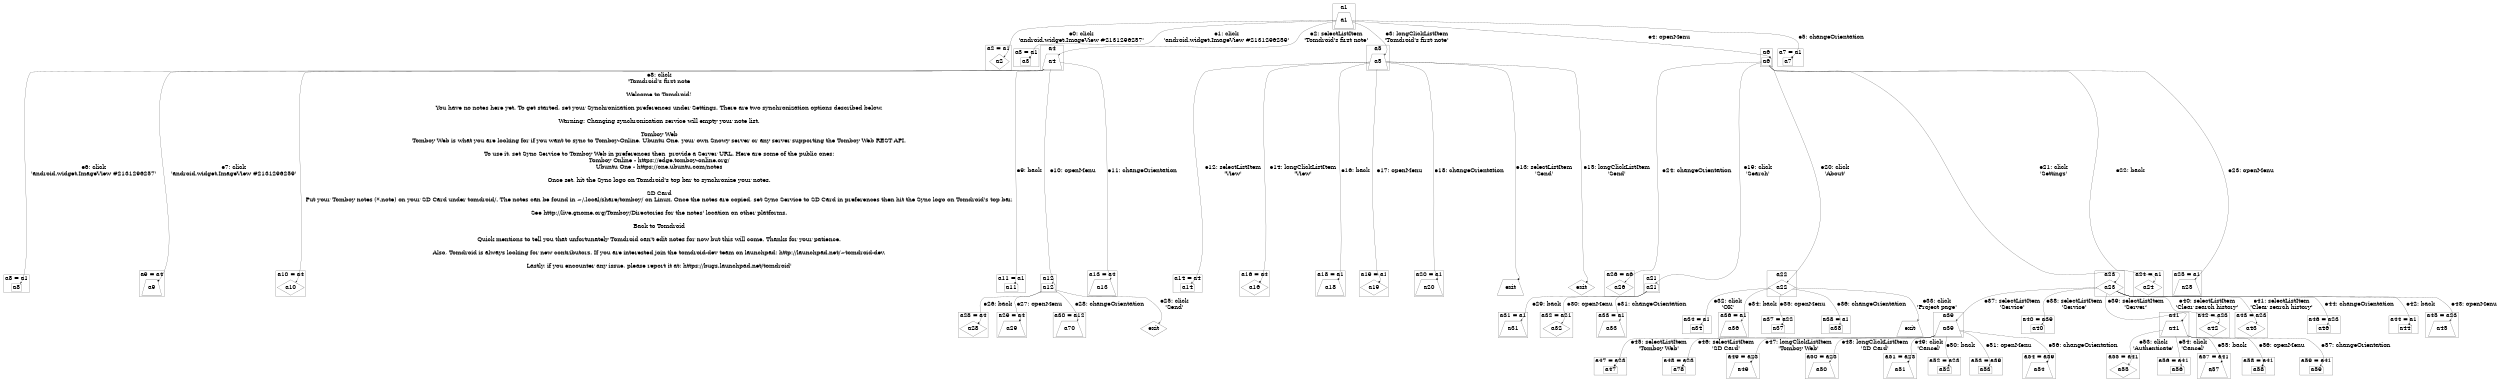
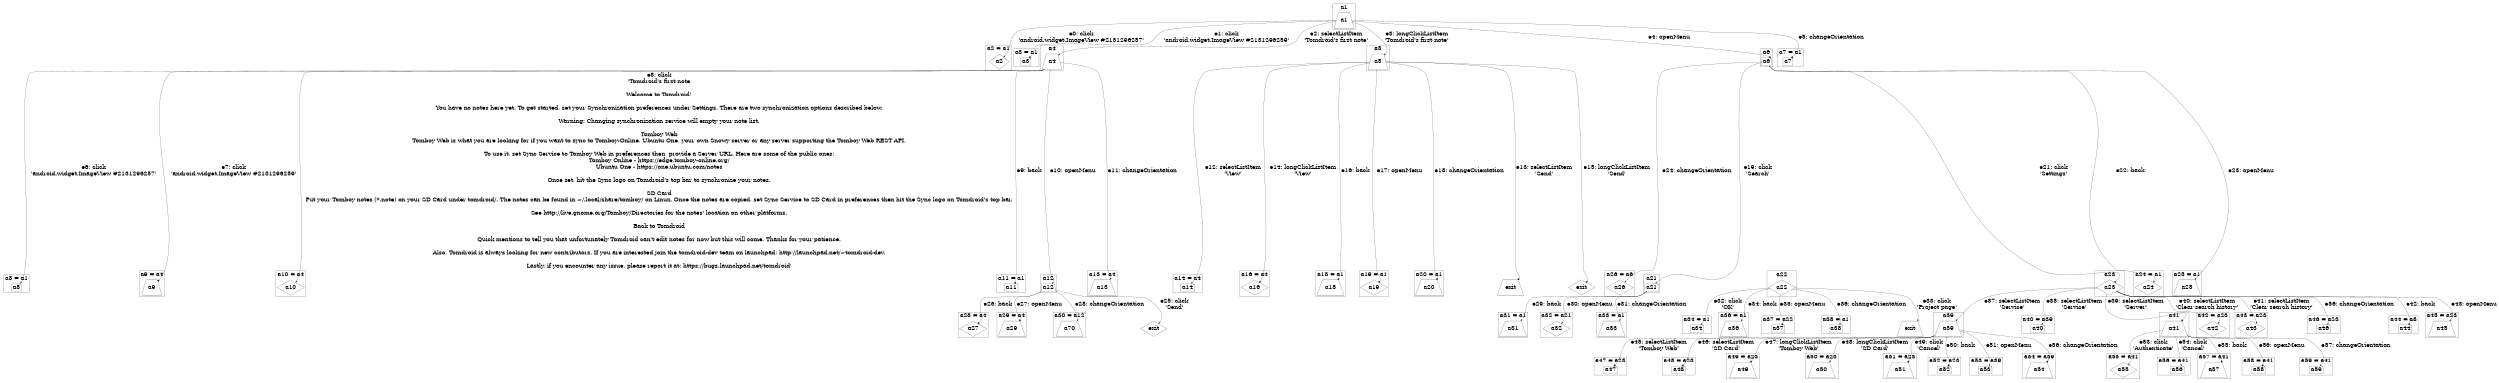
edge "a6" -> "a22": removed, label "e20: click 'About'"
edge "a23" -> "a46": label "e44: changeOrientation" -> "e56: changeOrientation"
cluster "a44 = a1": label "a44 = a1" -> "a44 = a8"
node "a28": label "a28" -> "a27"
node "a78": label "a78" -> "a48"
